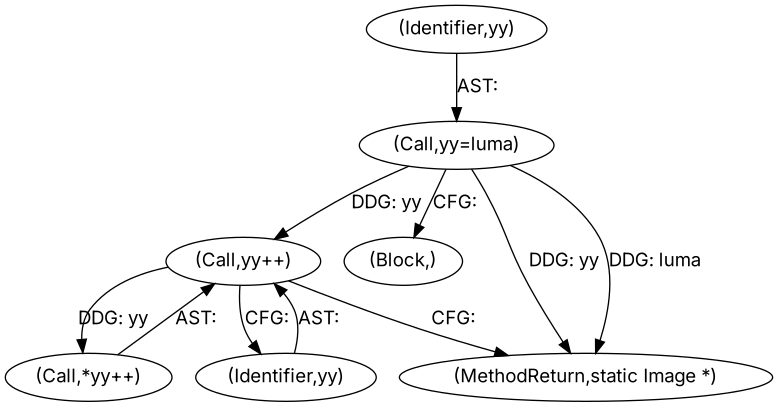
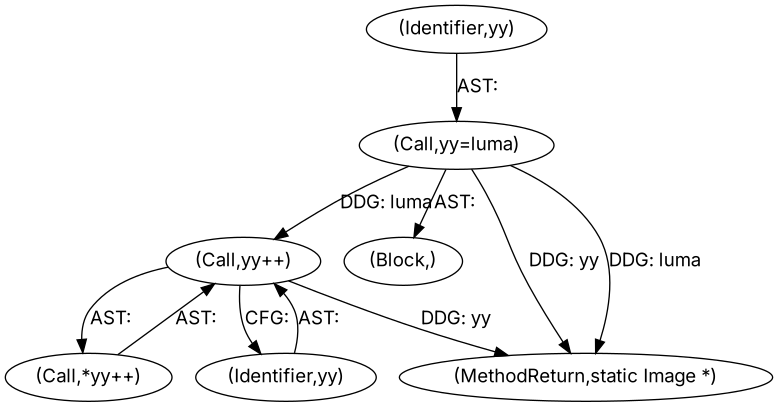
edge "(Call,yy=luma)" -> "(Call,yy++)": label "DDG: yy" -> "DDG: luma"
edge "(Call,yy=luma)" -> "(Block,)": label "CFG: " -> "AST: "
edge "(Call,yy++)" -> "(Call,*yy++)": label "DDG: yy" -> "AST: "
edge "(Call,yy++)" -> "(MethodReturn,static Image *)": label "CFG: " -> "DDG: yy"
